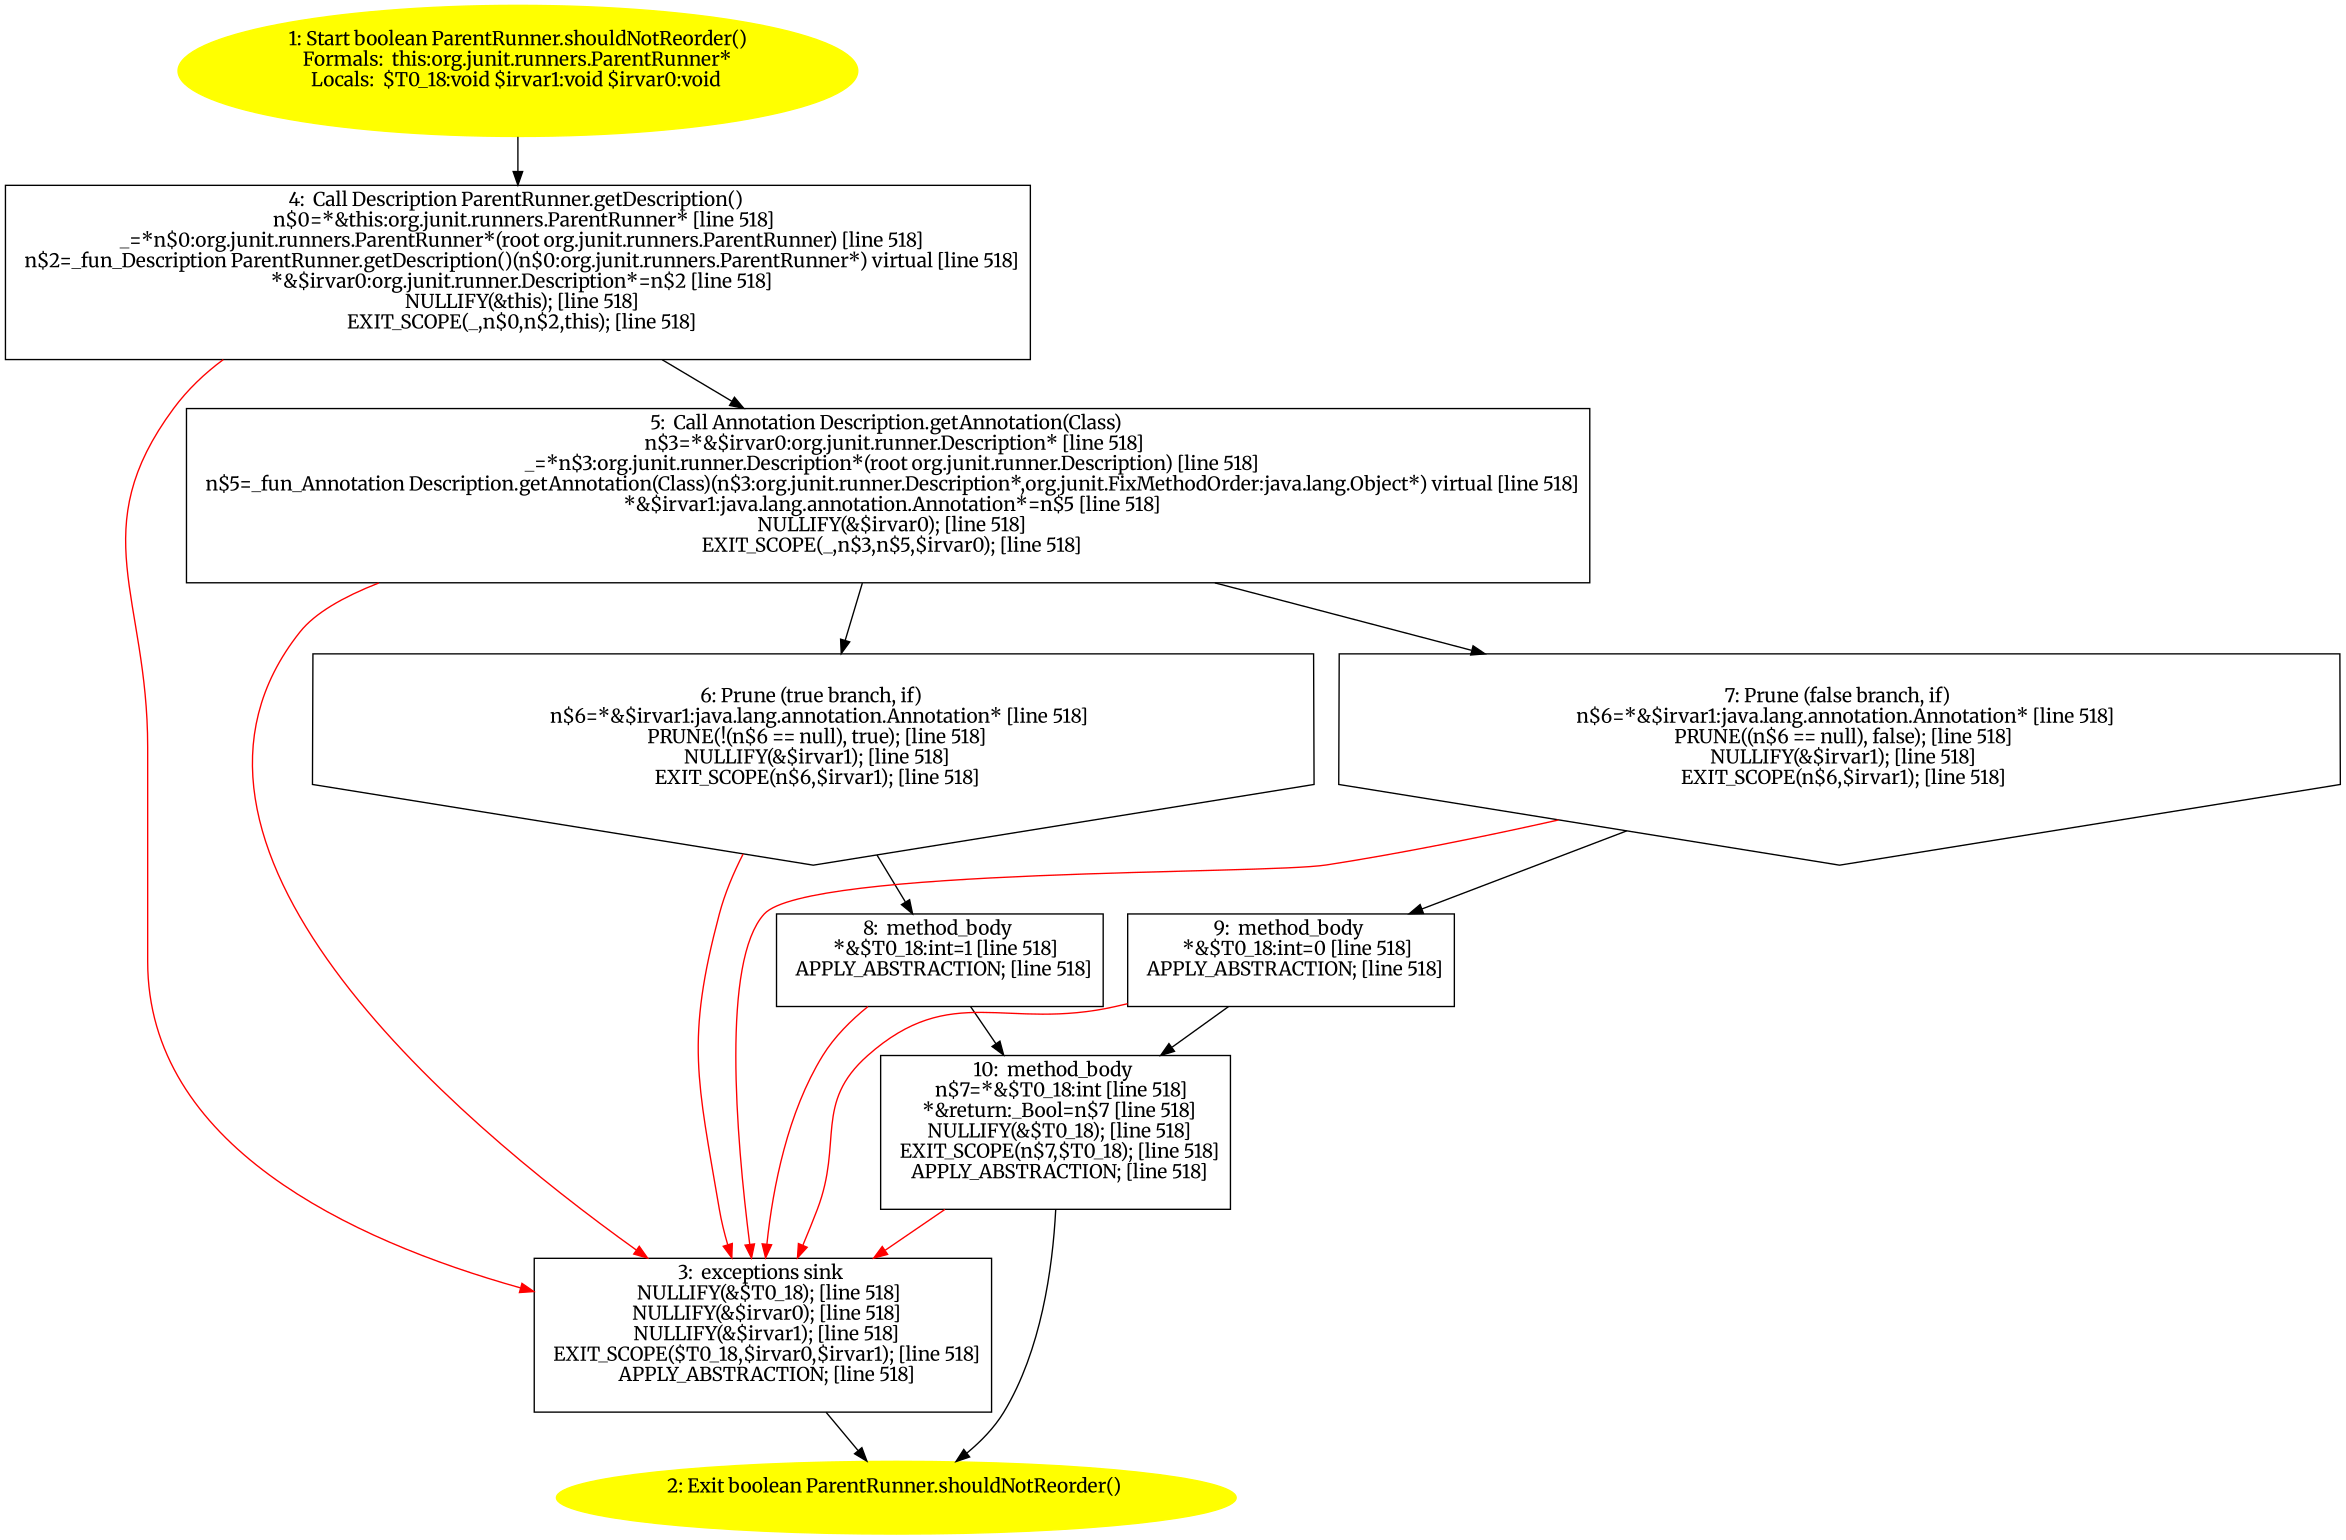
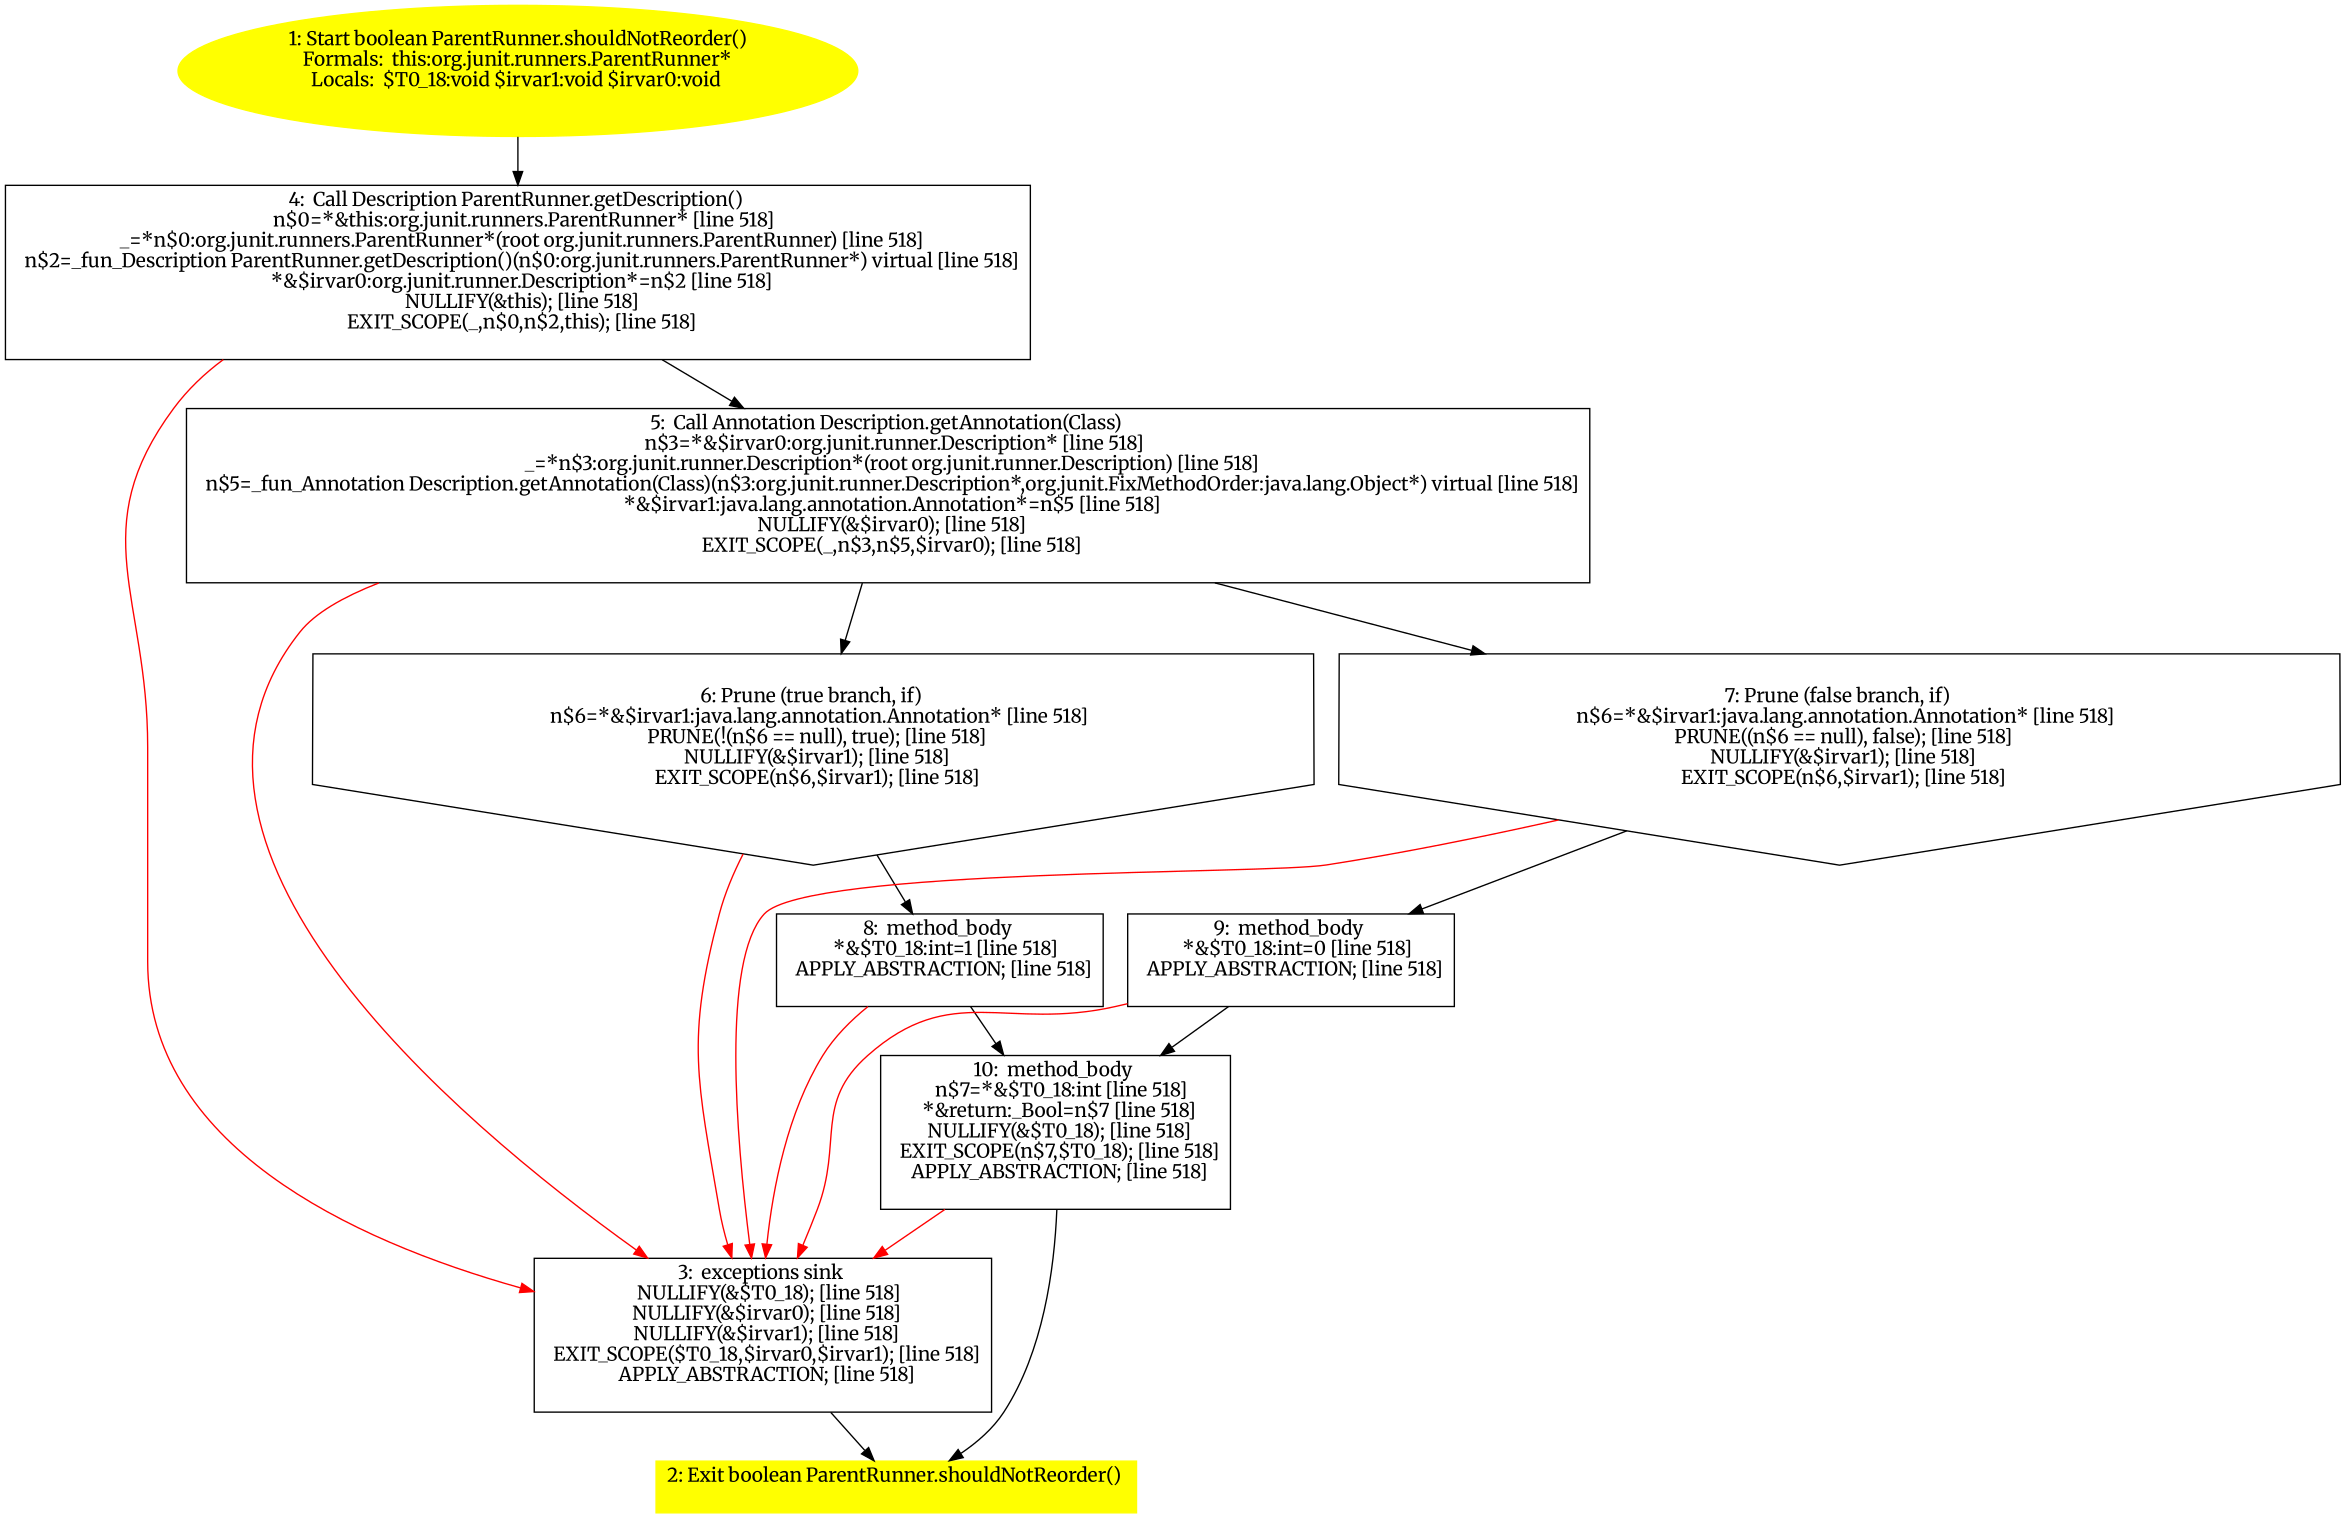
node "2: Exit boolean ParentRunner.shouldNotReorder()": shape ellipse -> box
